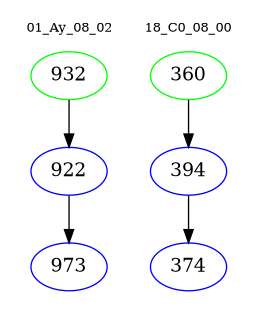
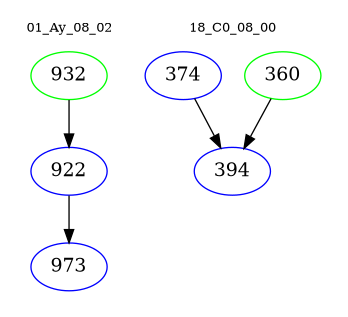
edge "394" -> "374": reversed
